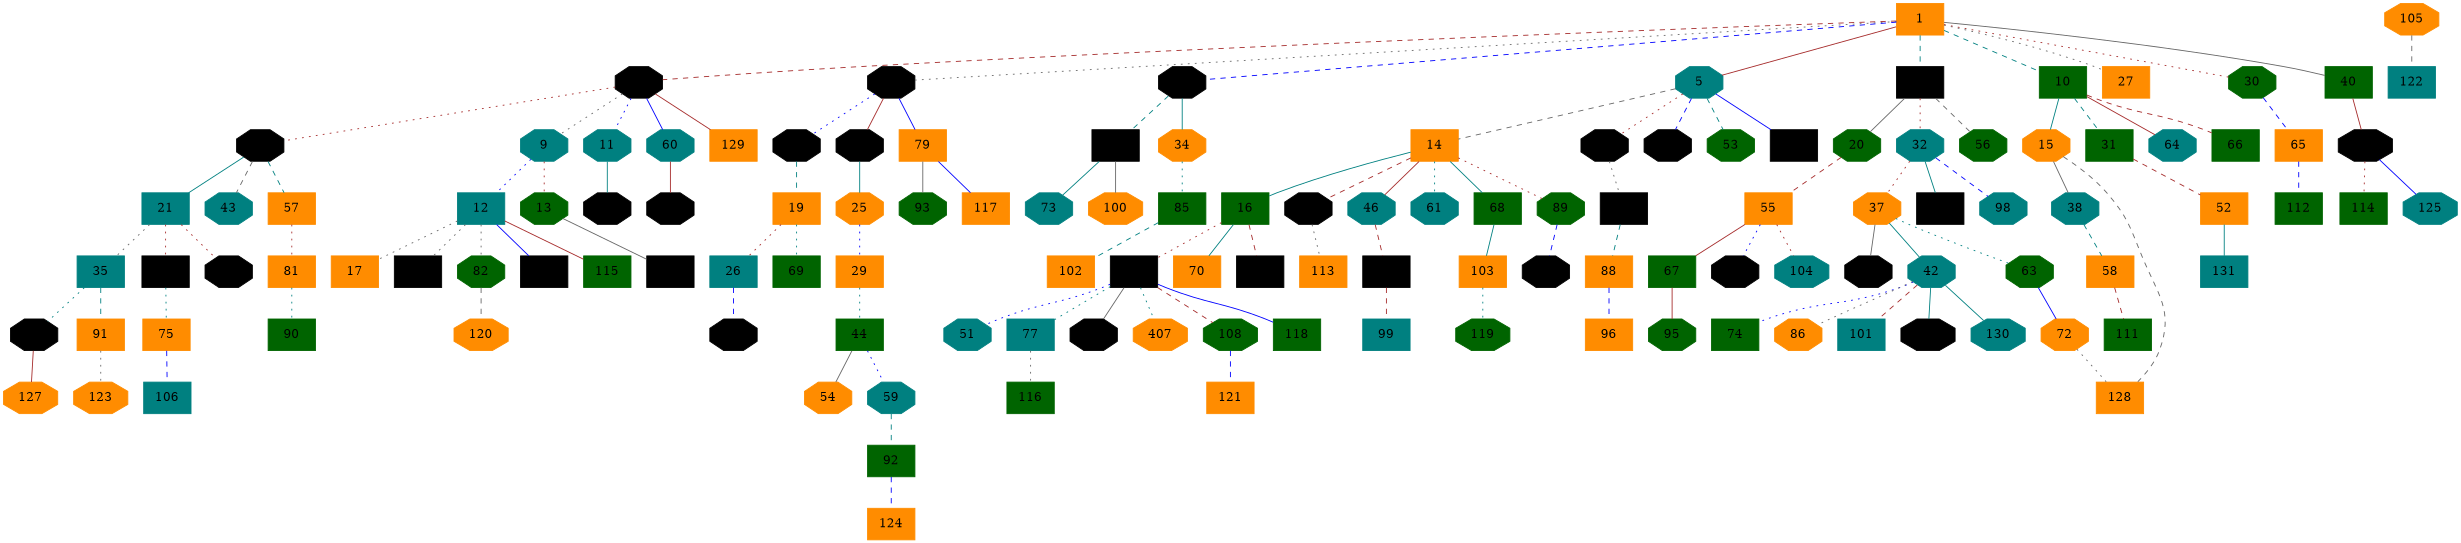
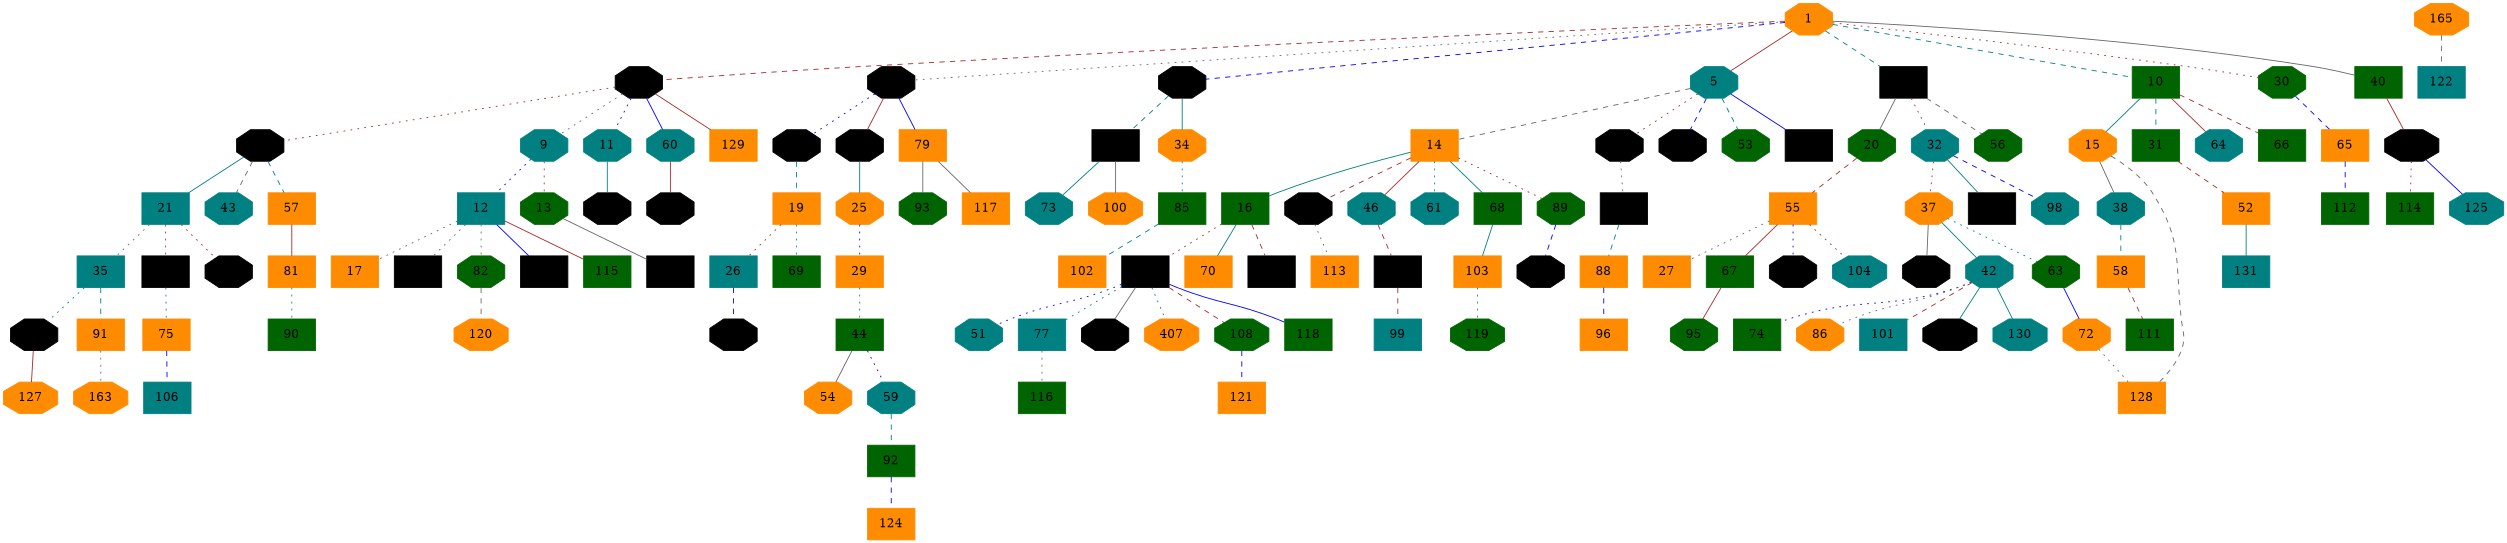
node "1": shape box -> octagon
node "105": label "105" -> "165"
edge "1" -- "27": now "55" -- "27"
edge "79" -- "117": color blue -> gray40
edge "57" -- "81": style dotted -> solid
node "123": label "123" -> "163"
